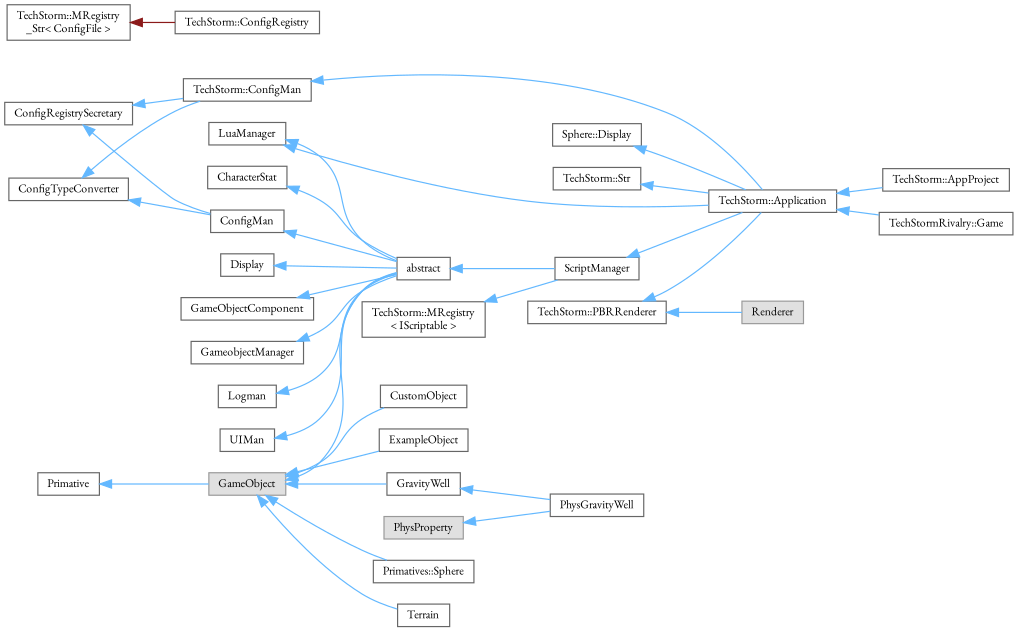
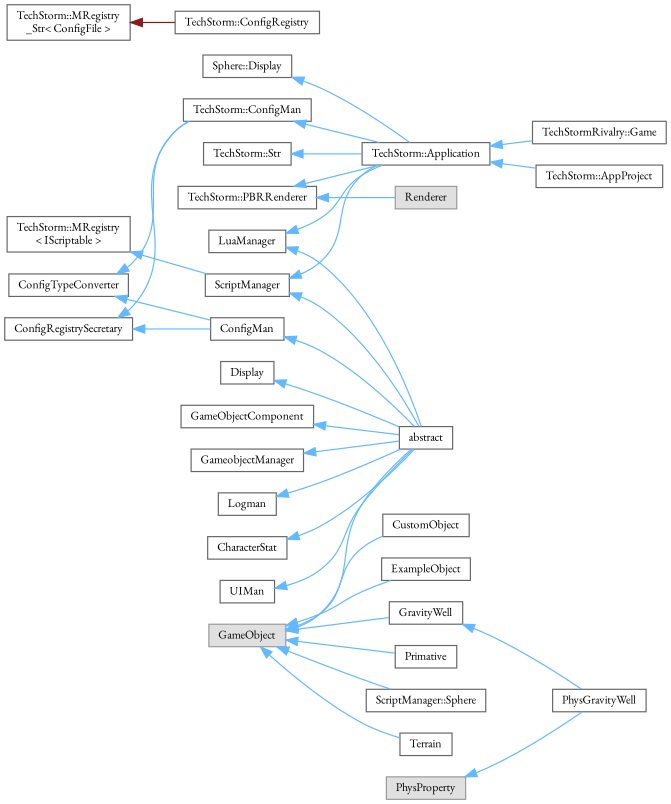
edge "ScriptManager" -> "abstract": reversed
edge "GameObject" -> "Primative": reversed
node "Primatives::Sphere": label "Primatives::Sphere" -> "ScriptManager::Sphere"
